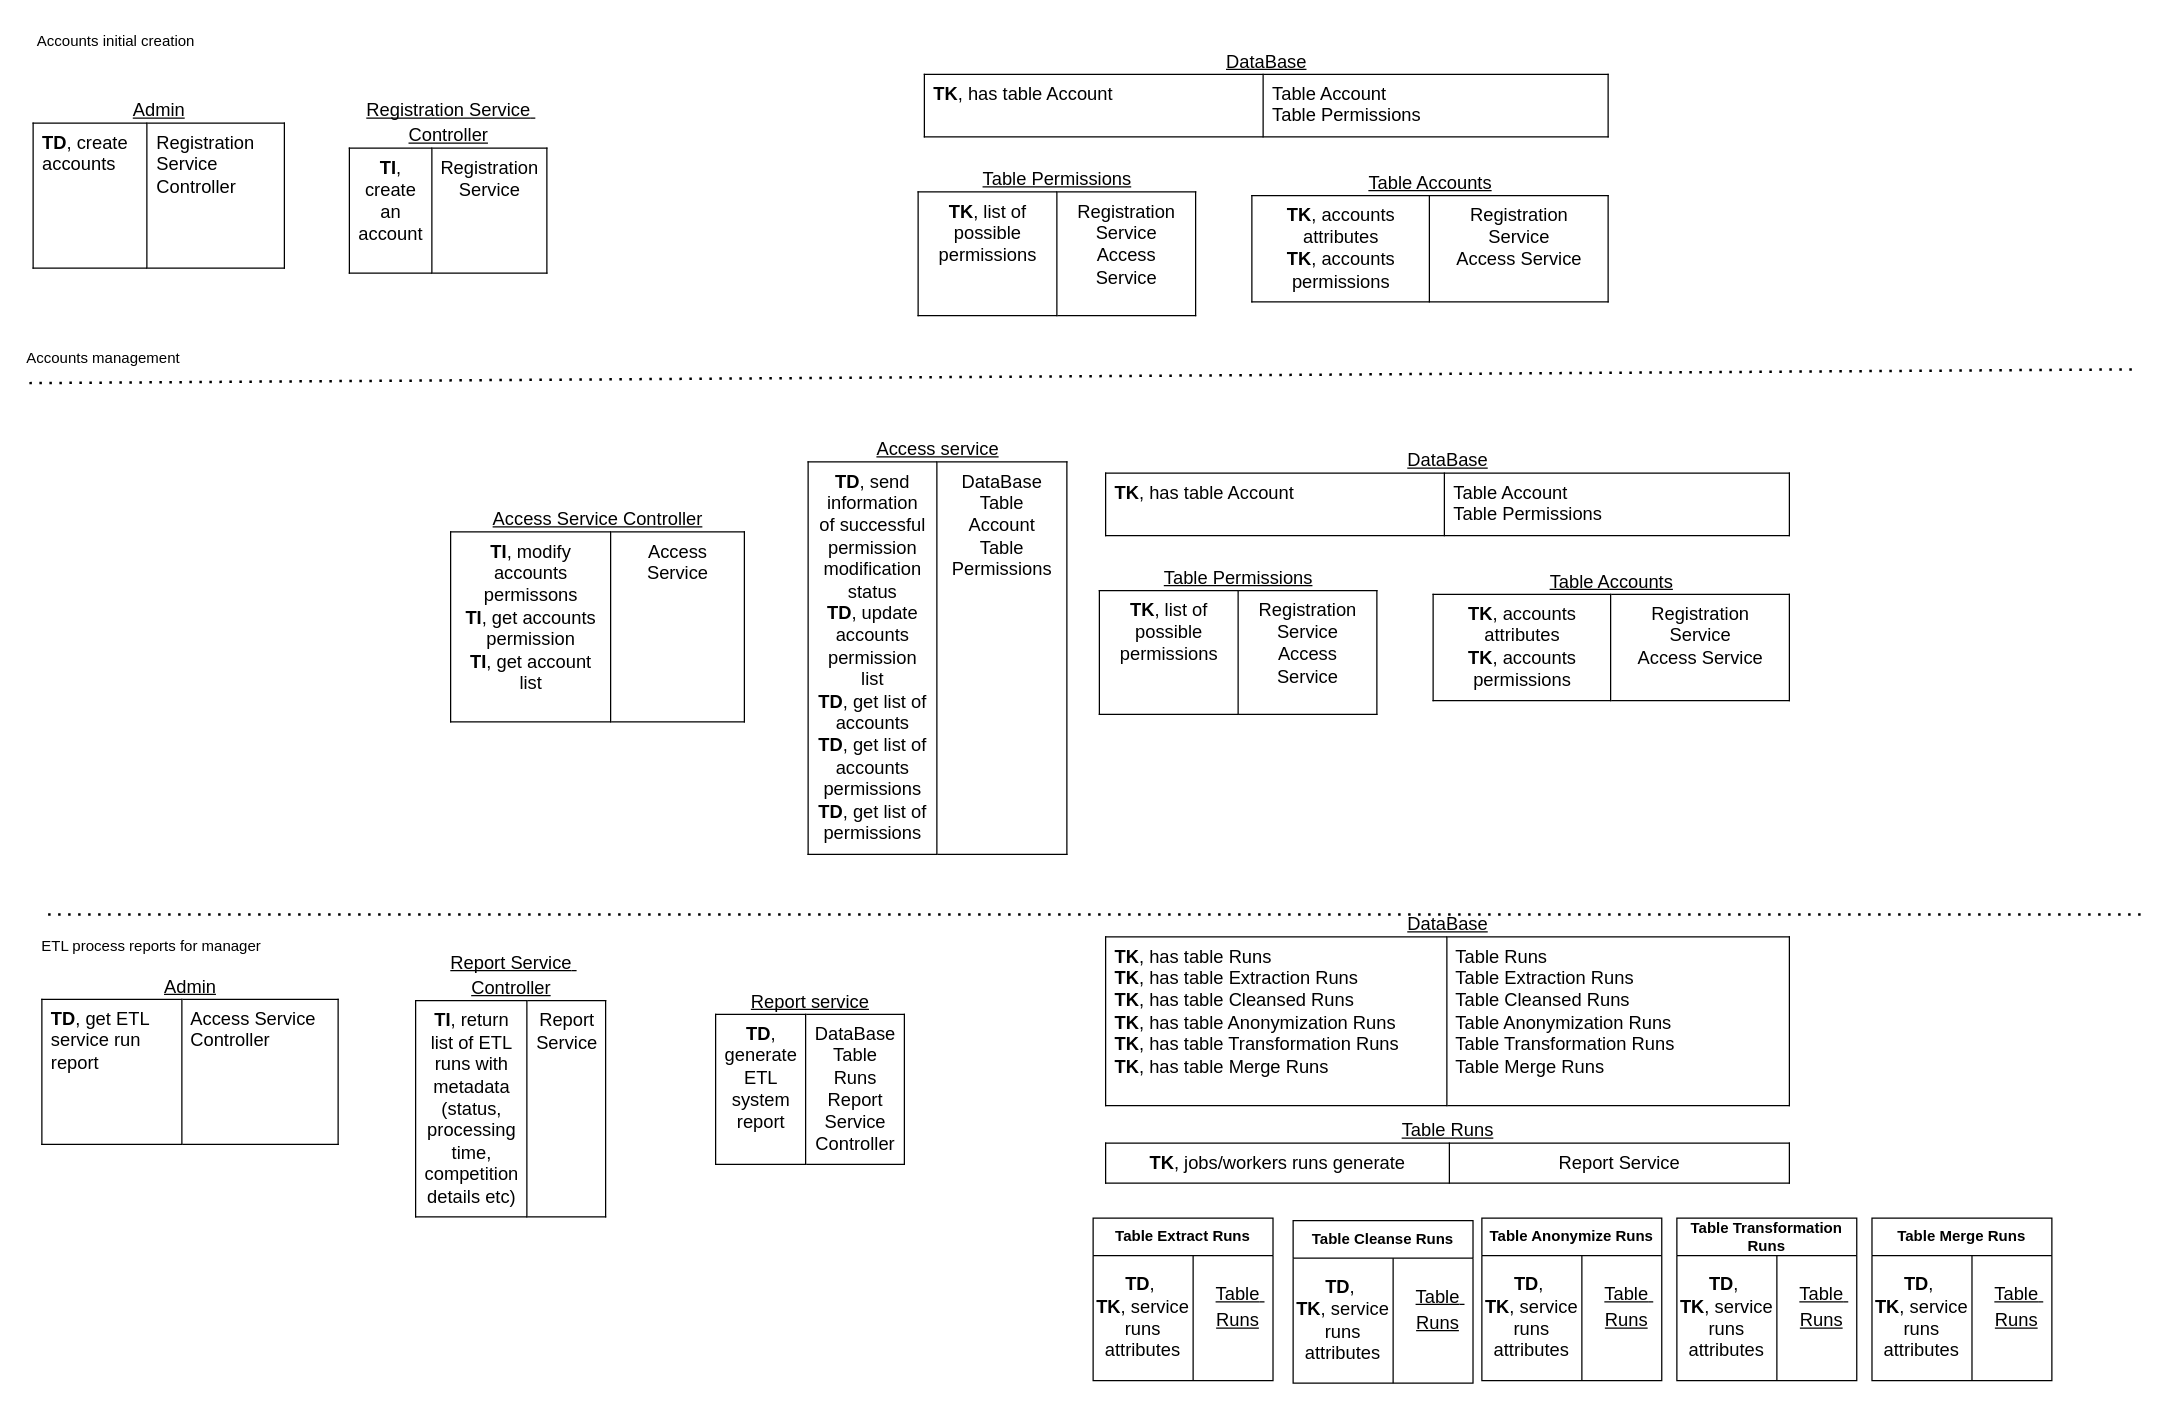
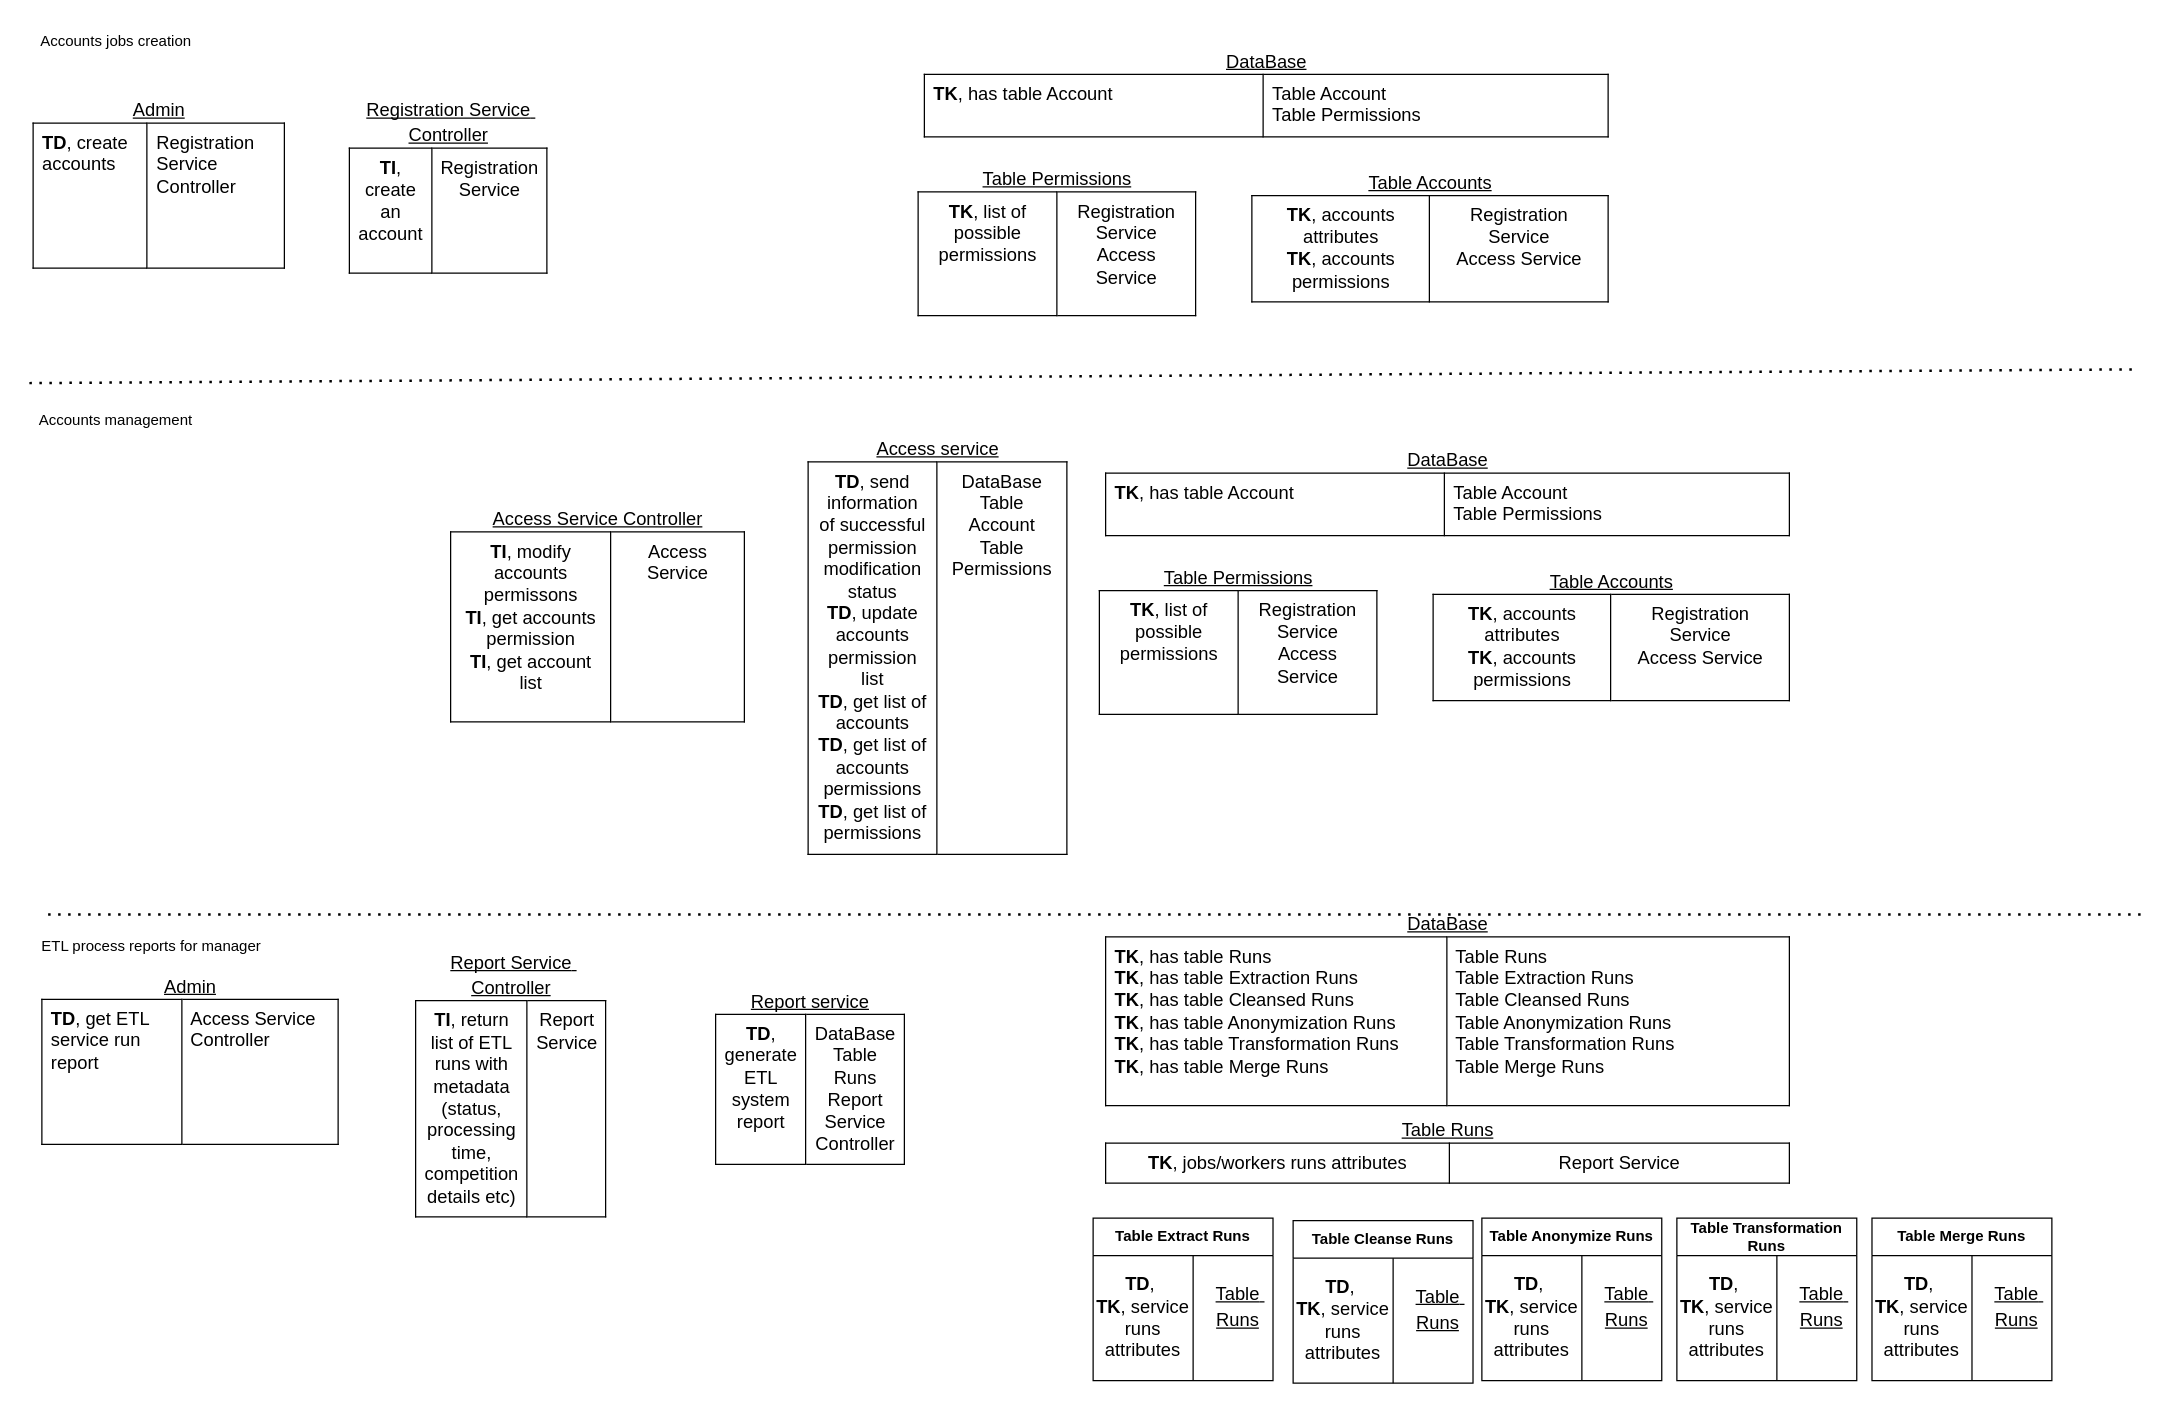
node "Accounts initial creation": label "Accounts initial creation" -> "Accounts jobs creation"
node "Accounts management": moved (164, 363) -> (177, 426)
node "Table Runs TK, jobs/workers runs generate Report Service": label "Table Runs TK, jobs/workers runs generate Report Service" -> "Table Runs TK, jobs/workers runs attributes Report Service"
